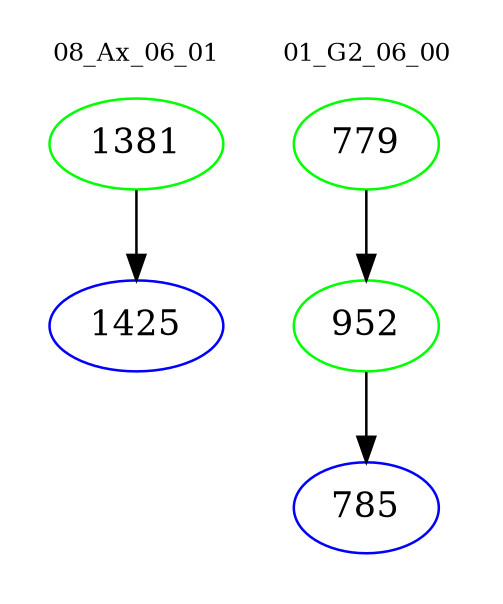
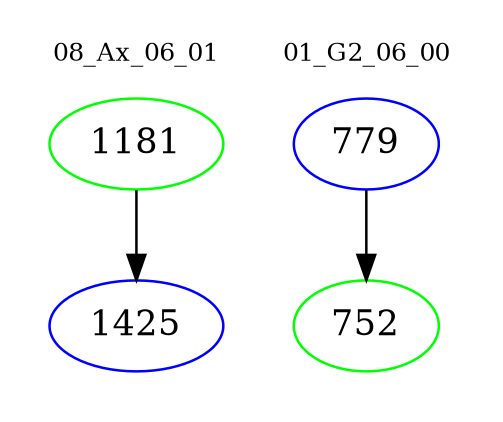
node "1381": label "1381" -> "1181"
node "779": color green -> blue
node "952": label "952" -> "752"
node "785": removed
